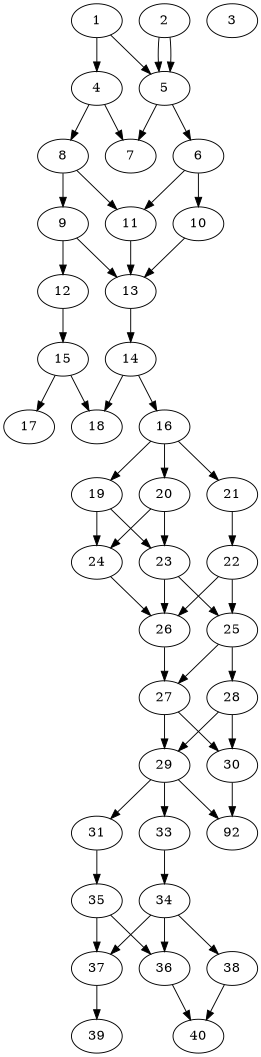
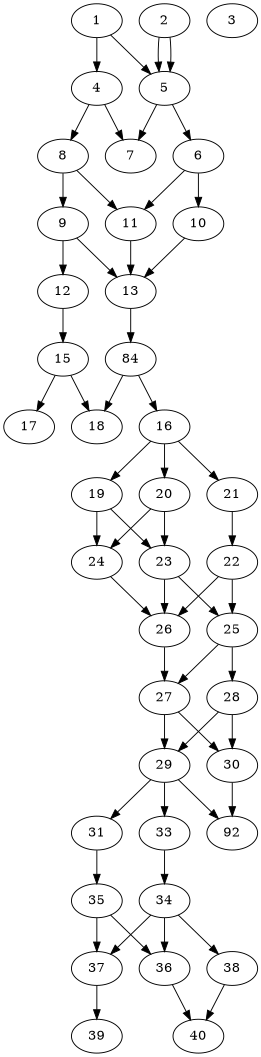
node "14": label "14" -> "84"
